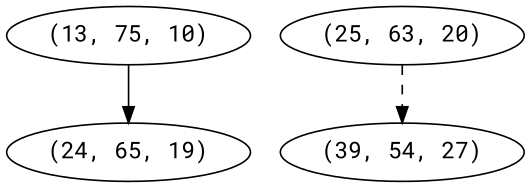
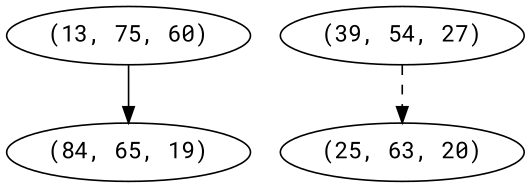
node "(13, 75, 10)": label "(13, 75, 10)" -> "(13, 75, 60)"
edge "(25, 63, 20)" -> "(39, 54, 27)": reversed
node "(24, 65, 19)": label "(24, 65, 19)" -> "(84, 65, 19)"
